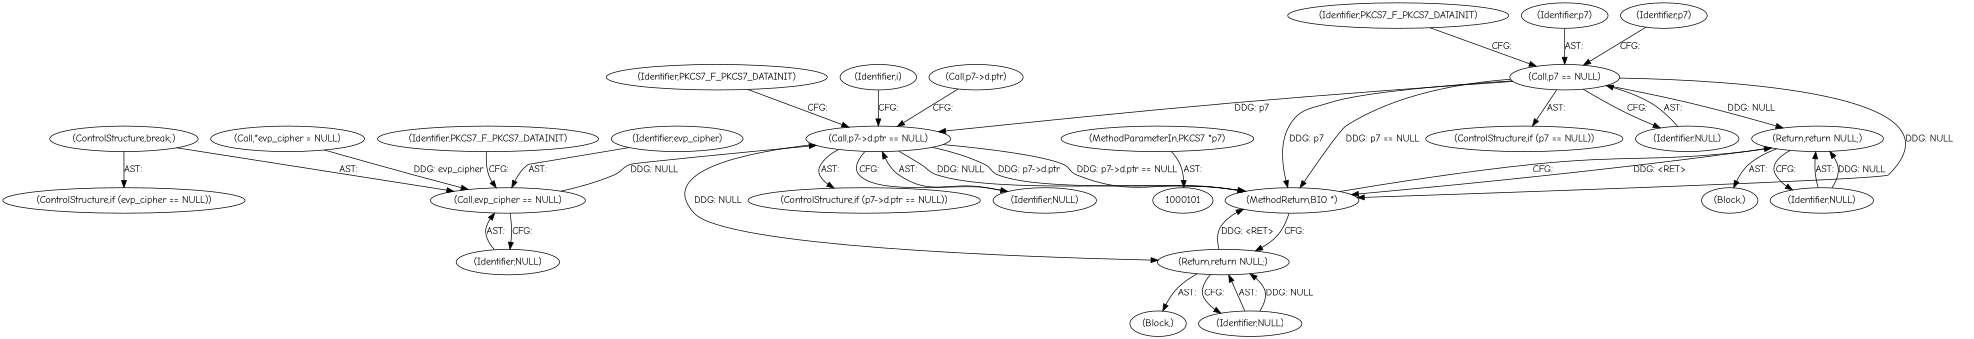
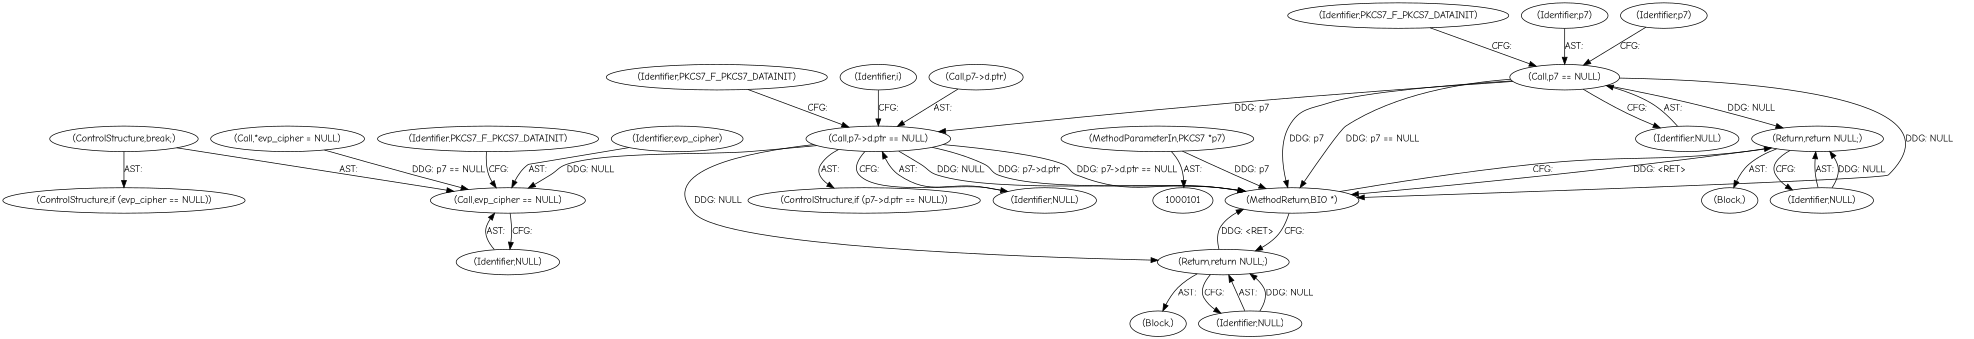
edge "(Call,p7->d.ptr)" -> "(Call,p7->d.ptr == NULL)": label "CFG: " -> "AST: "
node "(ControlStructure,if (p7 == NULL))": removed
edge "(Call,evp_cipher == NULL)" -> "(Call,p7->d.ptr == NULL)": reversed
edge "(MethodParameterIn,PKCS7 *p7)" -> "(MethodReturn,BIO *)": added, label "DDG: p7"
edge "(Call,*evp_cipher = NULL)" -> "(Call,evp_cipher == NULL)": label "DDG: evp_cipher" -> "DDG: p7 == NULL"
